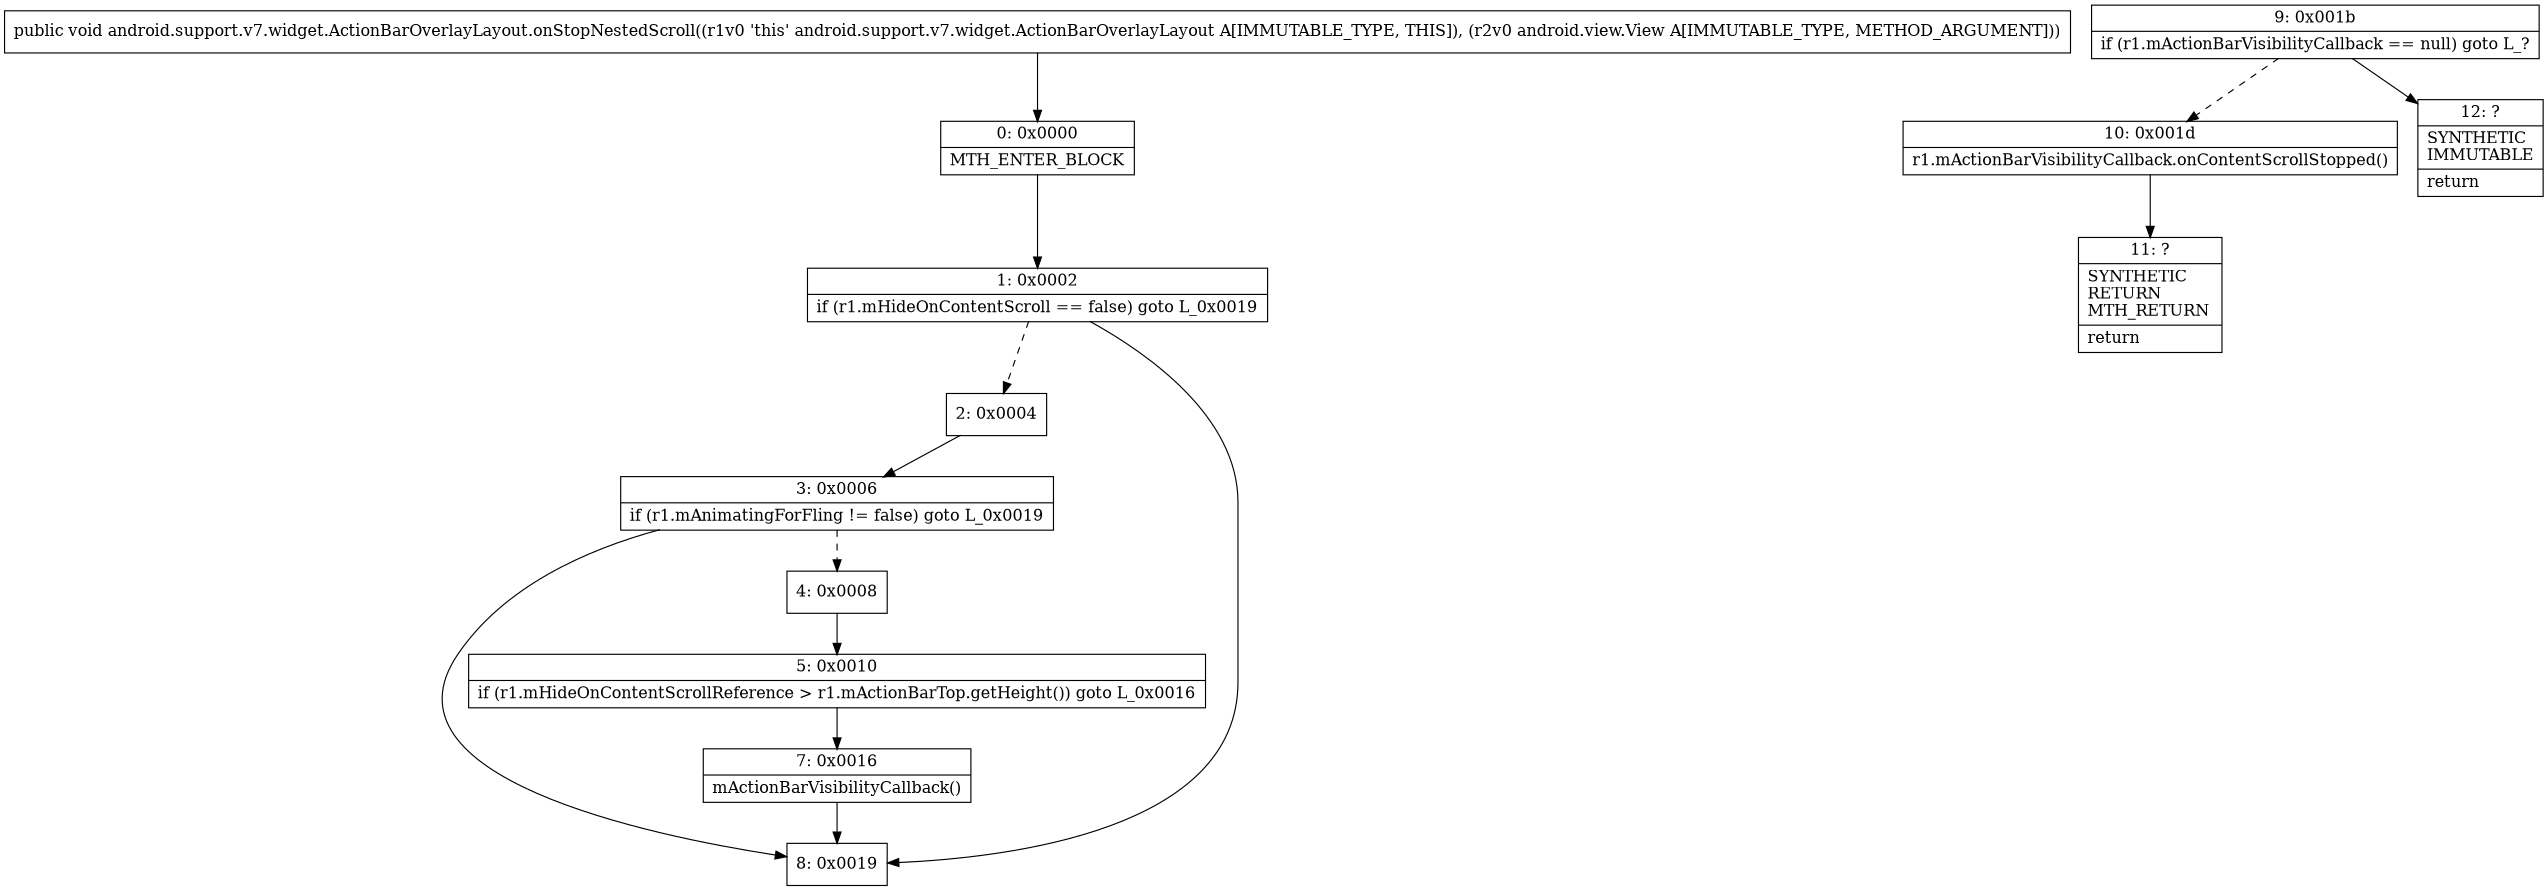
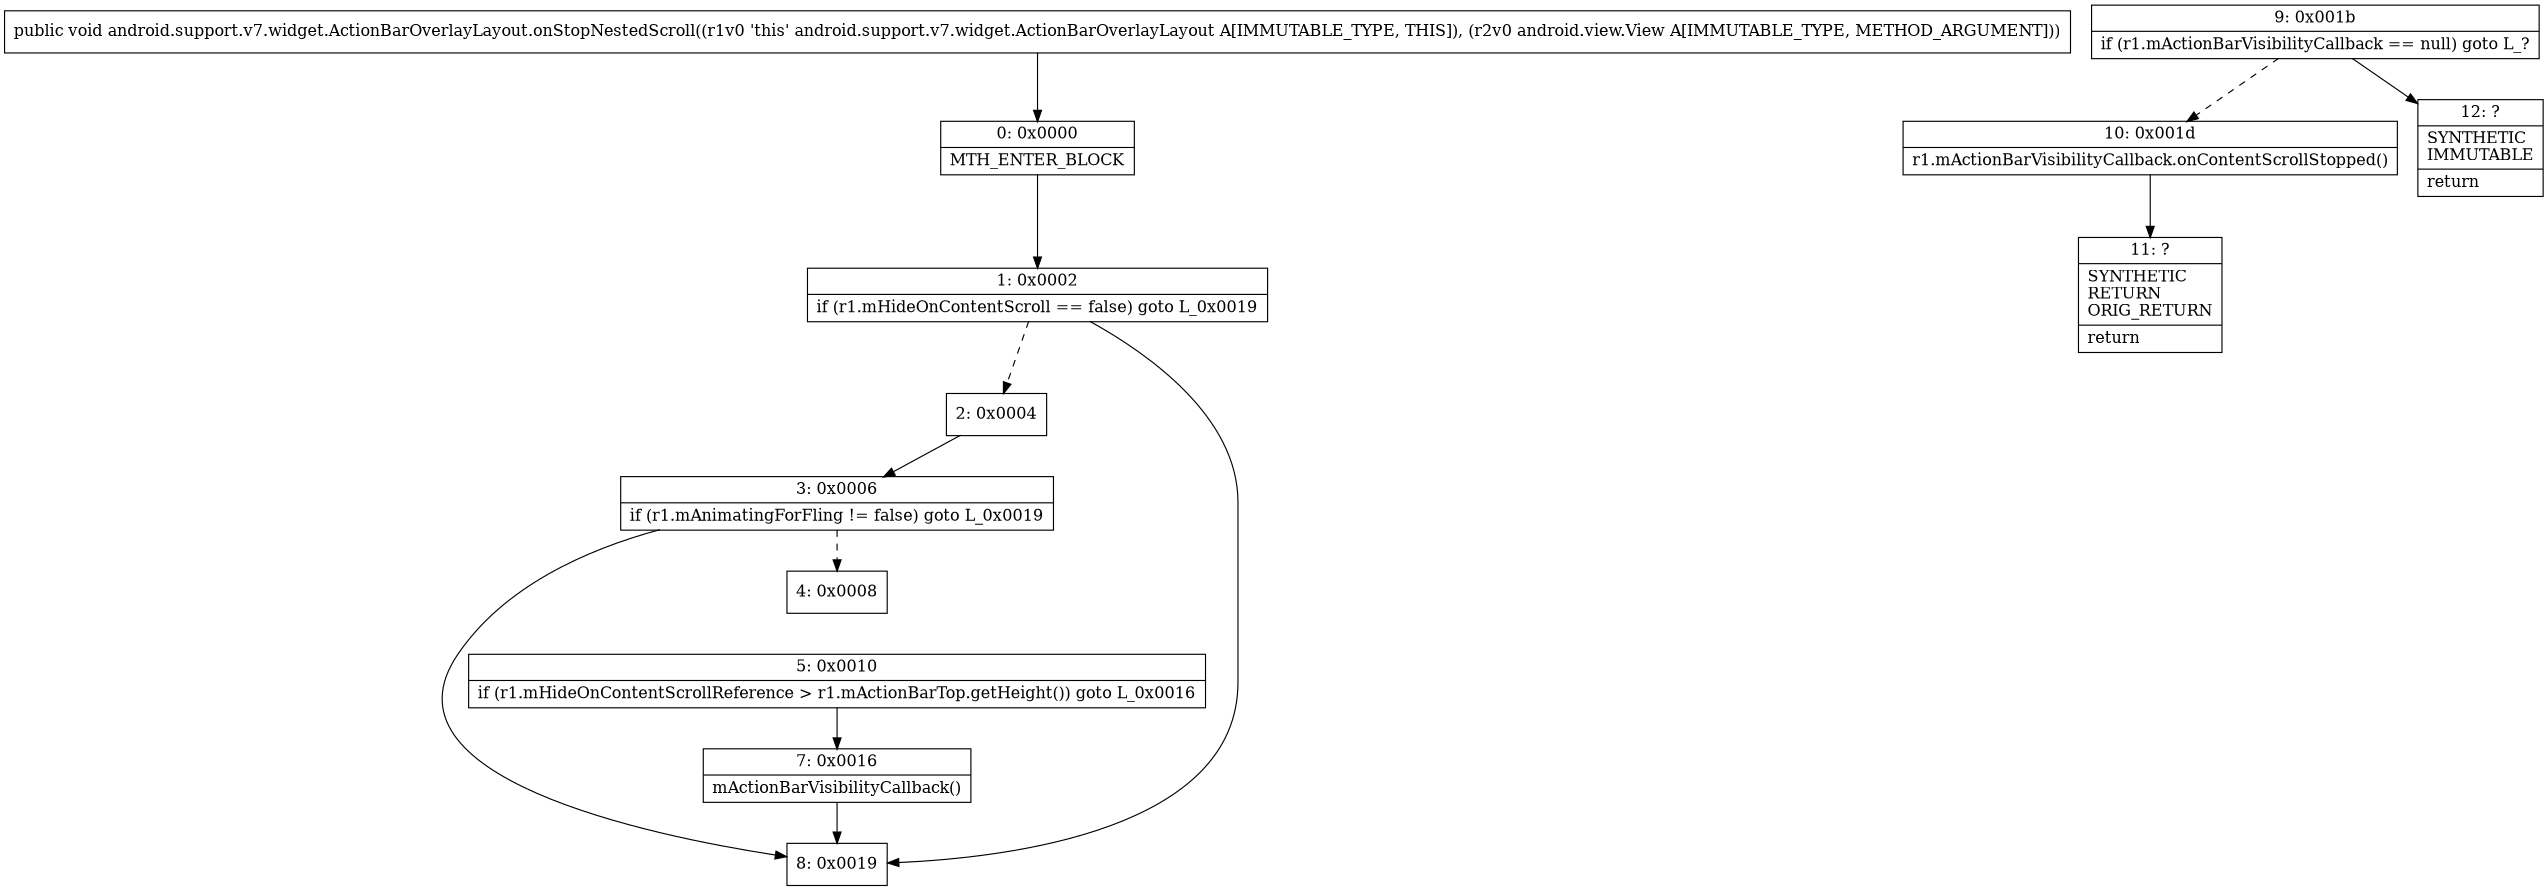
node "11: ?": text "MTH_RETURN" -> "ORIG_RETURN"
edge "4: 0x0008" -> "5: 0x0010": removed
